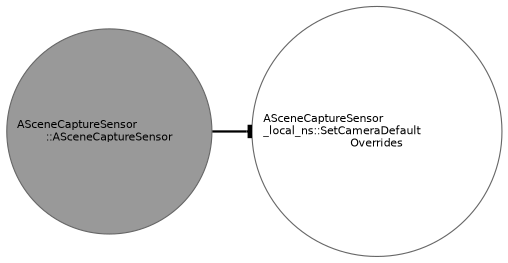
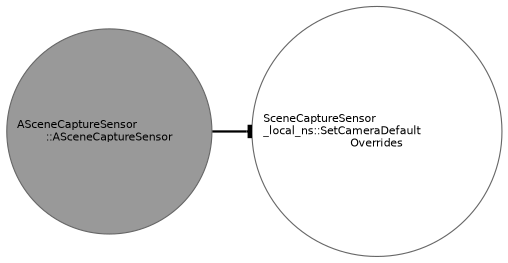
node "ASceneCaptureSensor _local_ns::SetCameraDefault Overrides": label "ASceneCaptureSensor _local_ns::SetCameraDefault Overrides" -> "SceneCaptureSensor _local_ns::SetCameraDefault Overrides"
